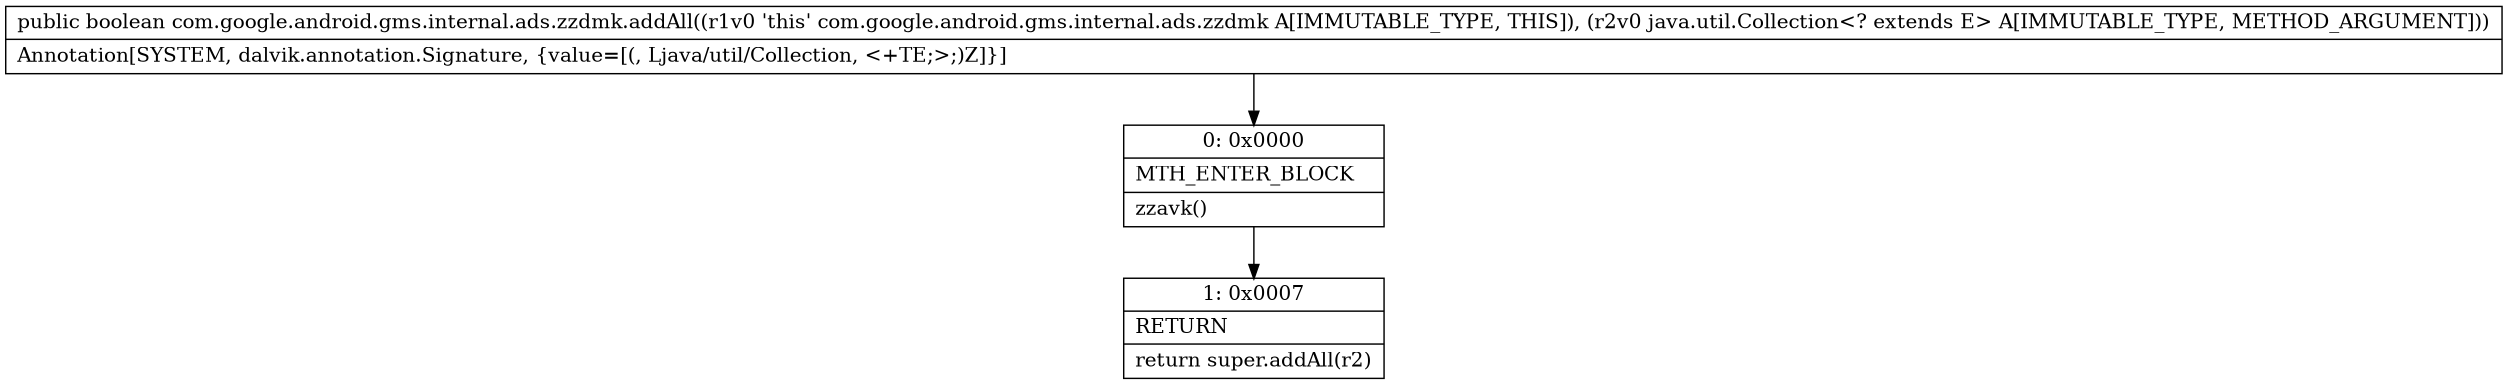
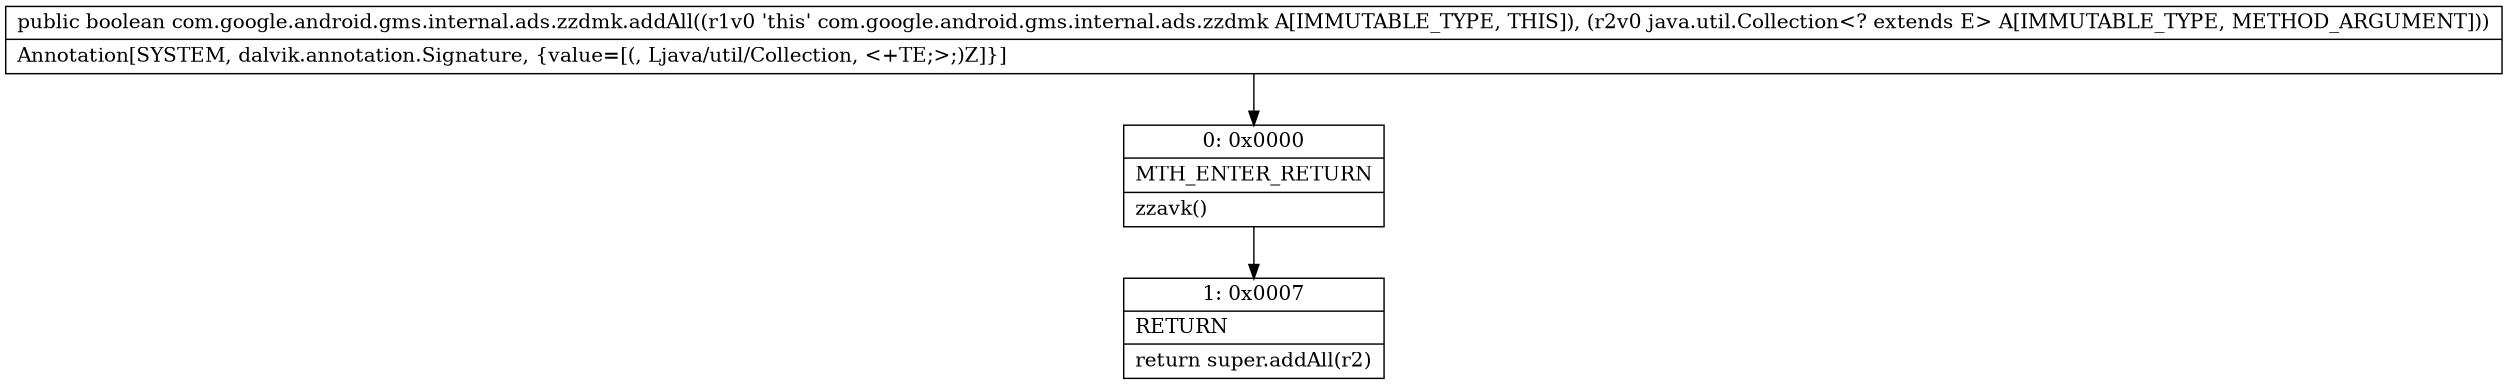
node "0: 0x0000": text "MTH_ENTER_BLOCK" -> "MTH_ENTER_RETURN"
